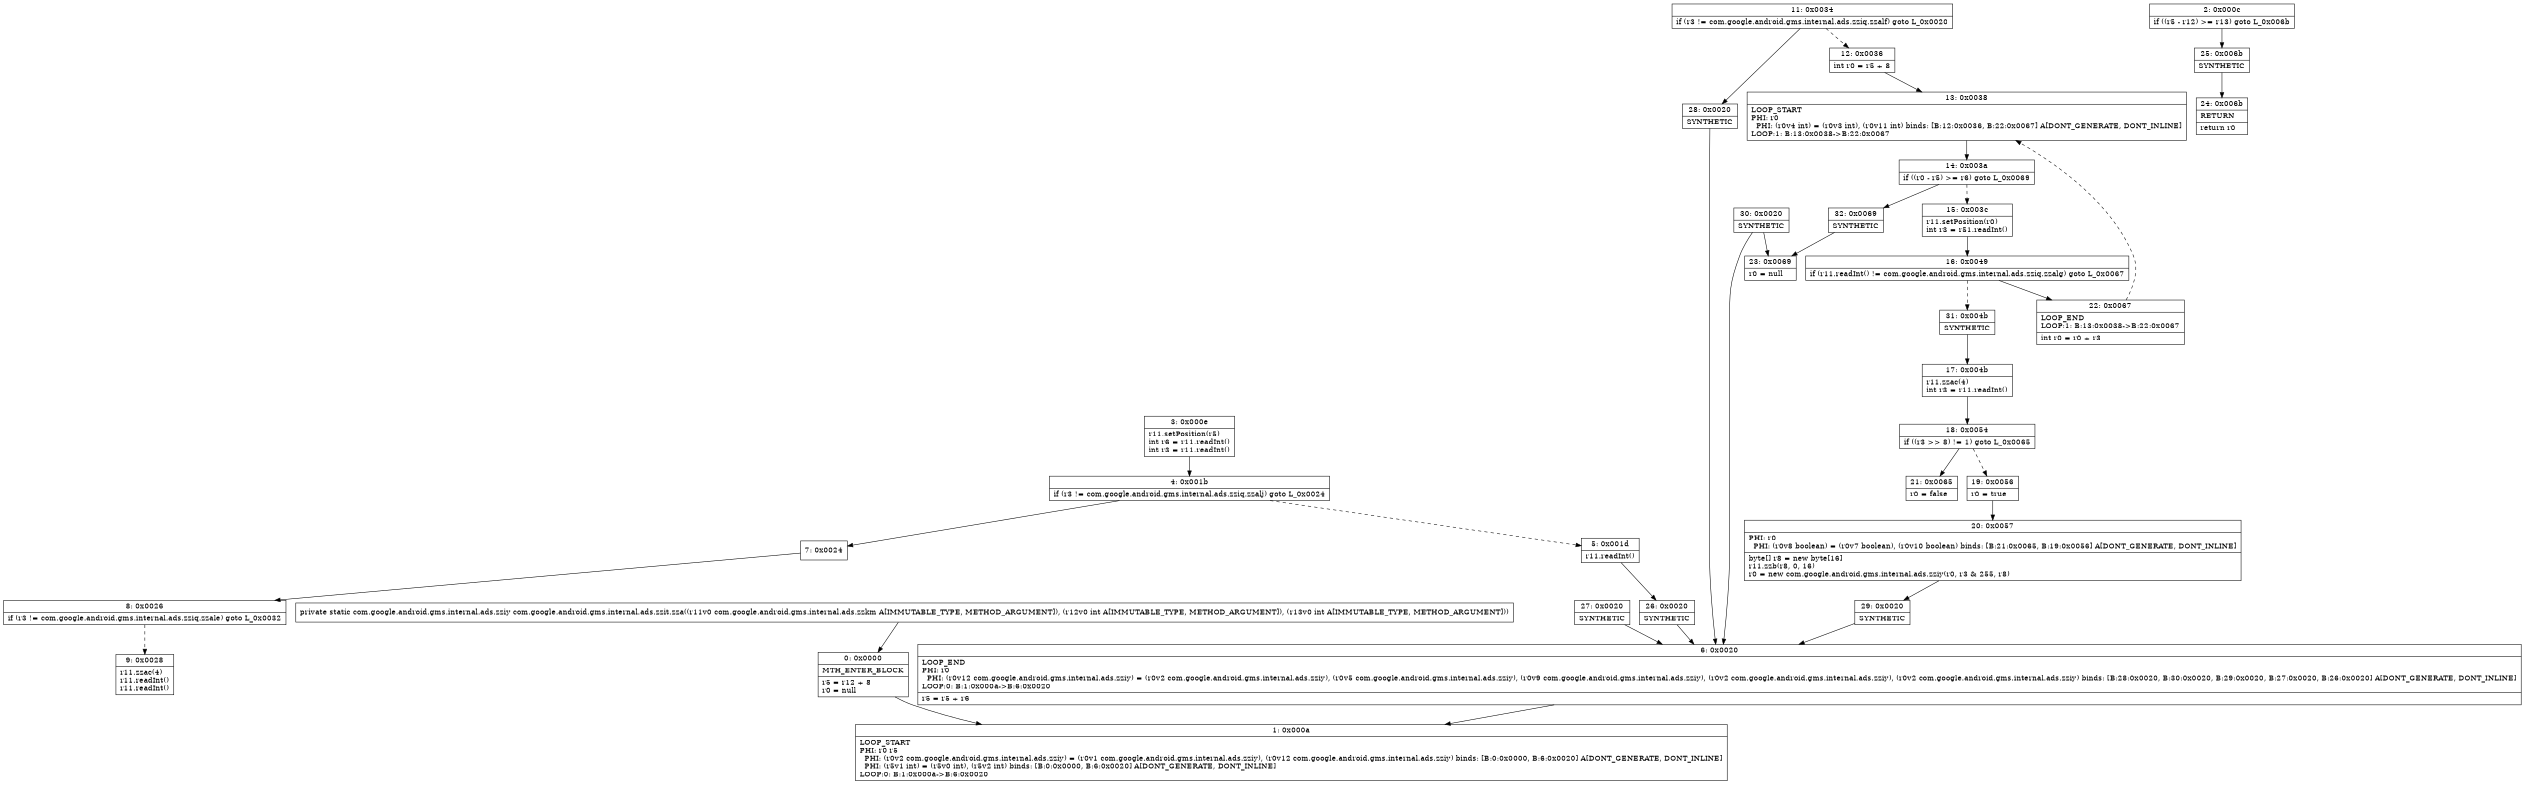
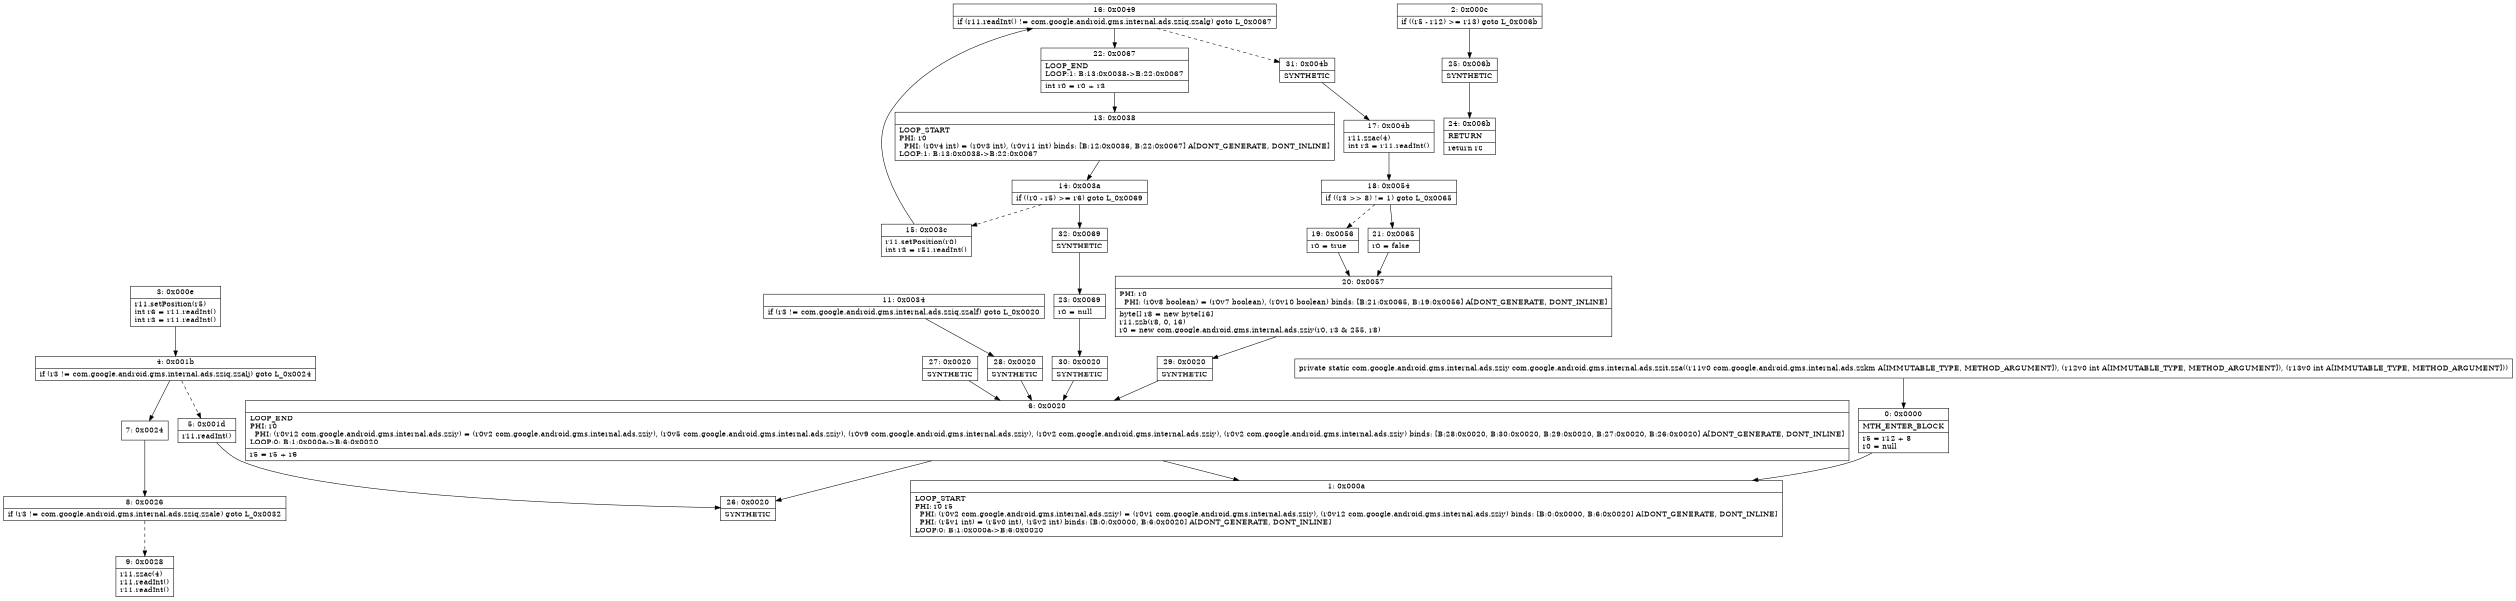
node "12: 0x0036": removed
edge "22: 0x0067" -> "13: 0x0038": style dashed -> solid
edge "30: 0x0020" -> "23: 0x0069": reversed
edge "21: 0x0065" -> "20: 0x0057": added
edge "26: 0x0020" -> "6: 0x0020": reversed
